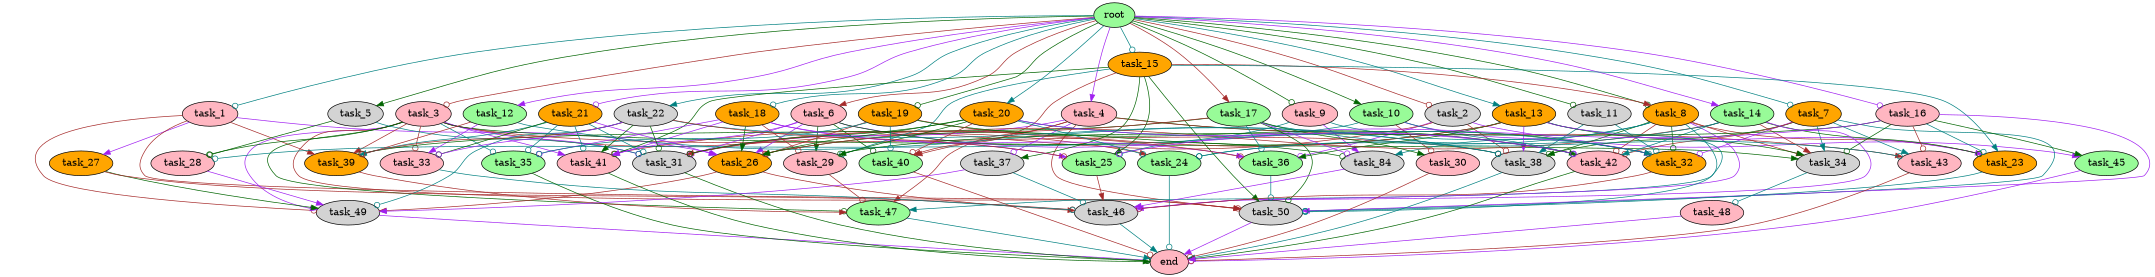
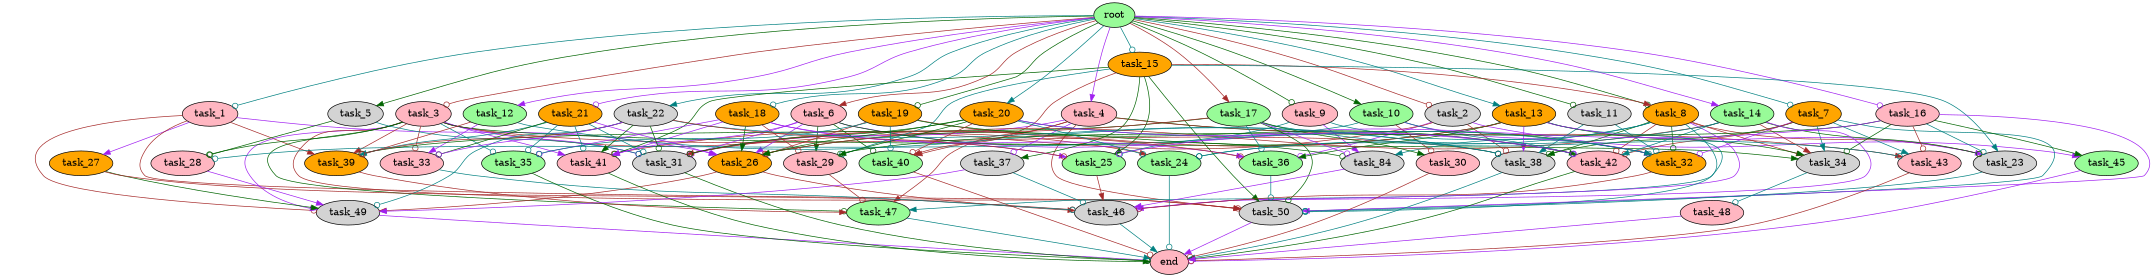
node "task_23": fillcolor orange -> lightgrey
